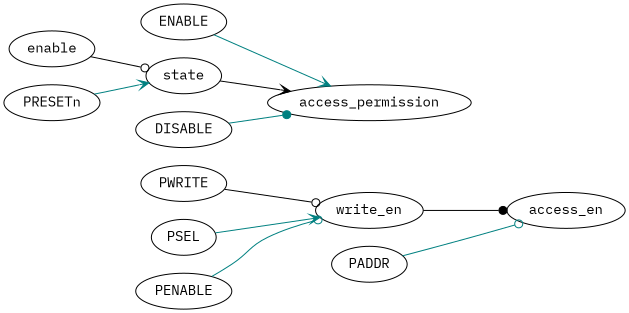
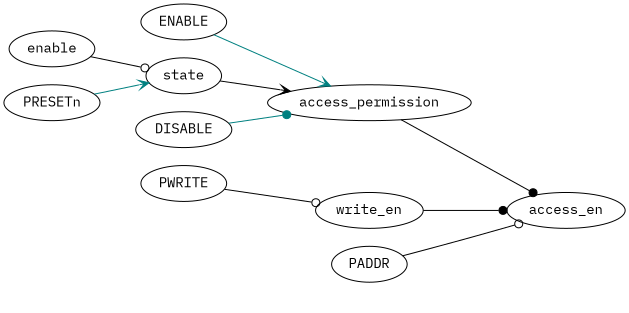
edge "access_permission" -> "access_en": added
node "PSEL": removed
edge "PADDR" -> "access_en": color teal -> black
node "PENABLE": removed
